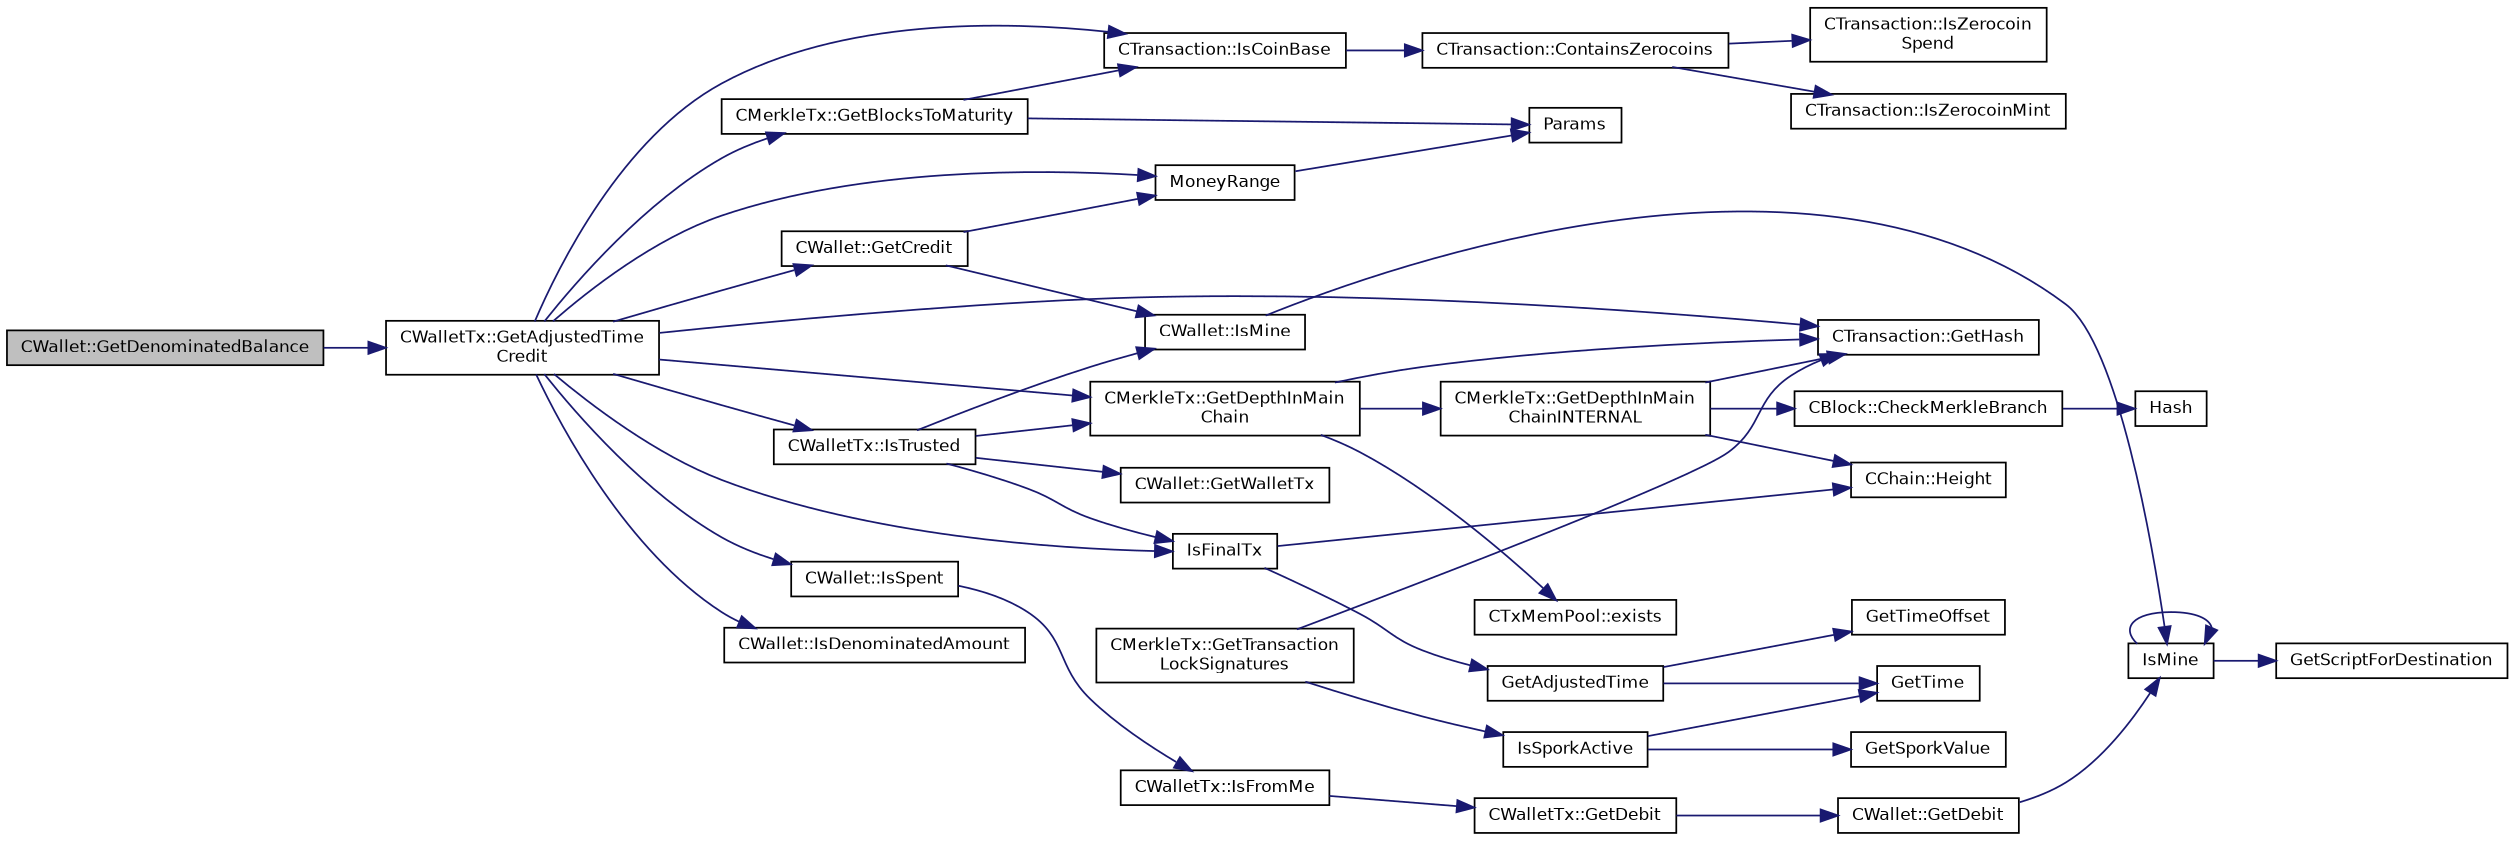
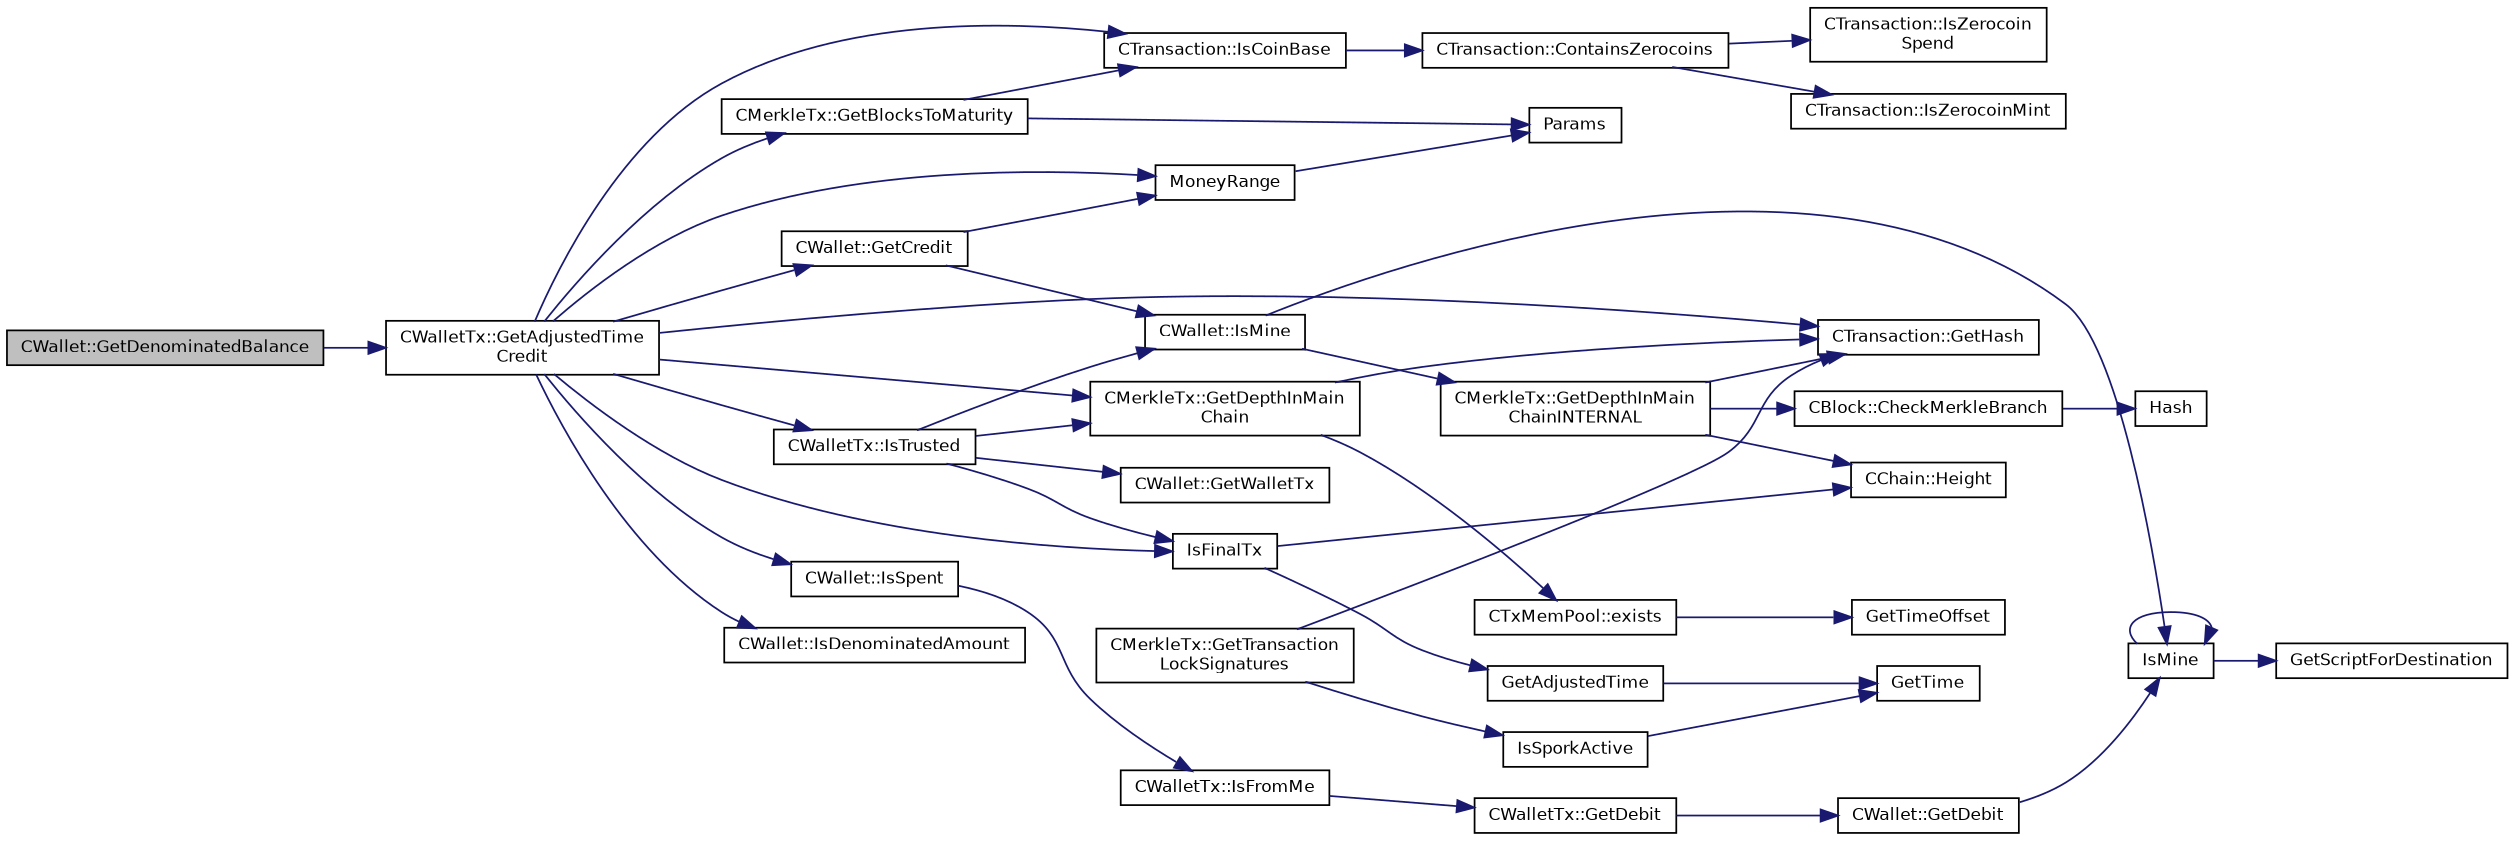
edge "CMerkleTx::GetDepthInMain Chain" -> "CMerkleTx::GetDepthInMain ChainINTERNAL": now "CWallet::IsMine" -> "CMerkleTx::GetDepthInMain ChainINTERNAL"
edge "GetAdjustedTime" -> "GetTimeOffset": now "CTxMemPool::exists" -> "GetTimeOffset"
node "GetSporkValue": removed
